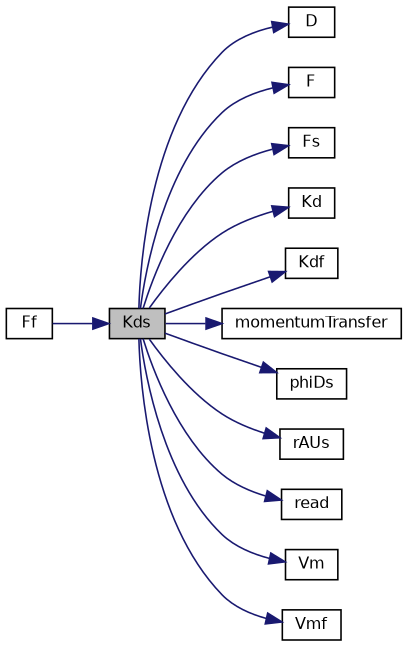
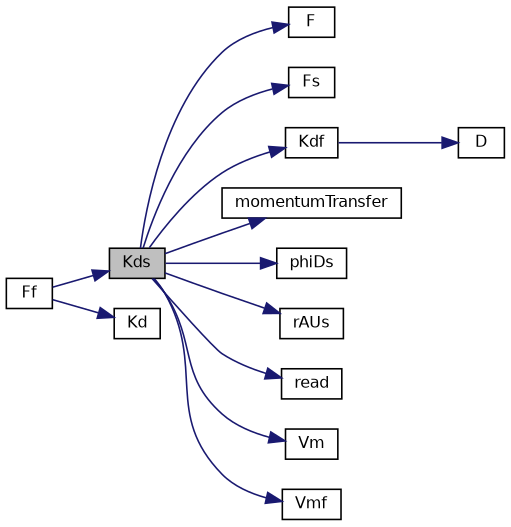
edge "Kds" -> "D": now "Kdf" -> "D"
edge "Kds" -> "Kd": now "Ff" -> "Kd"
